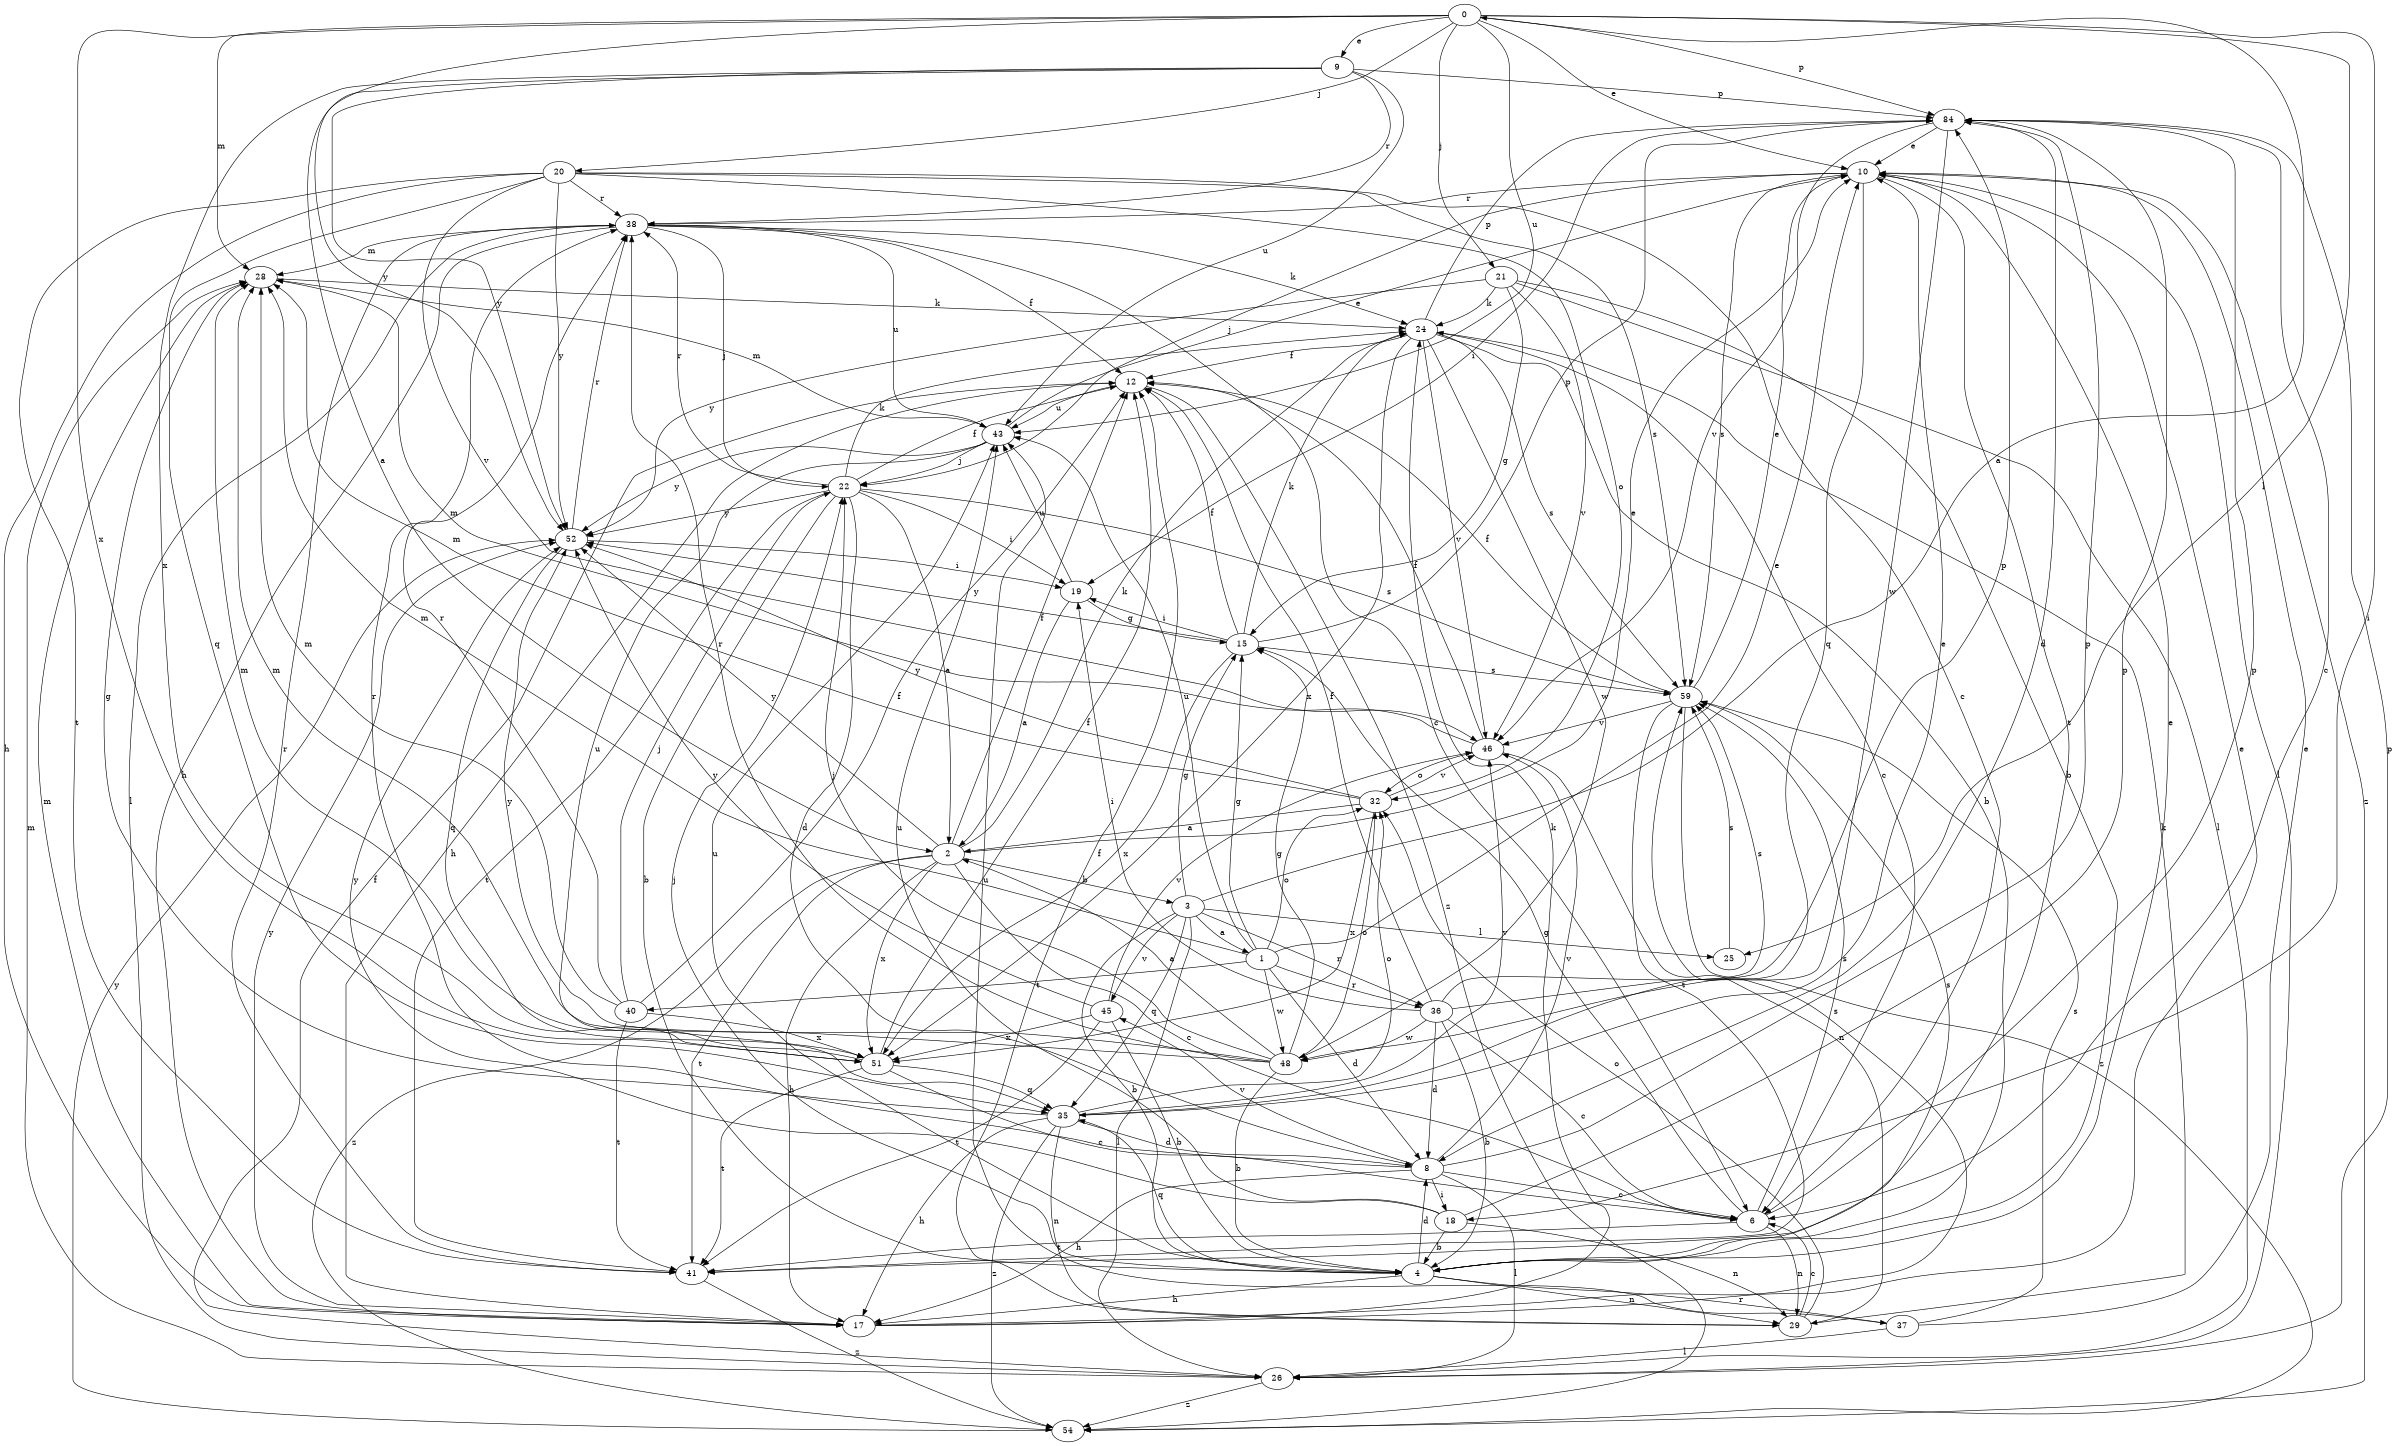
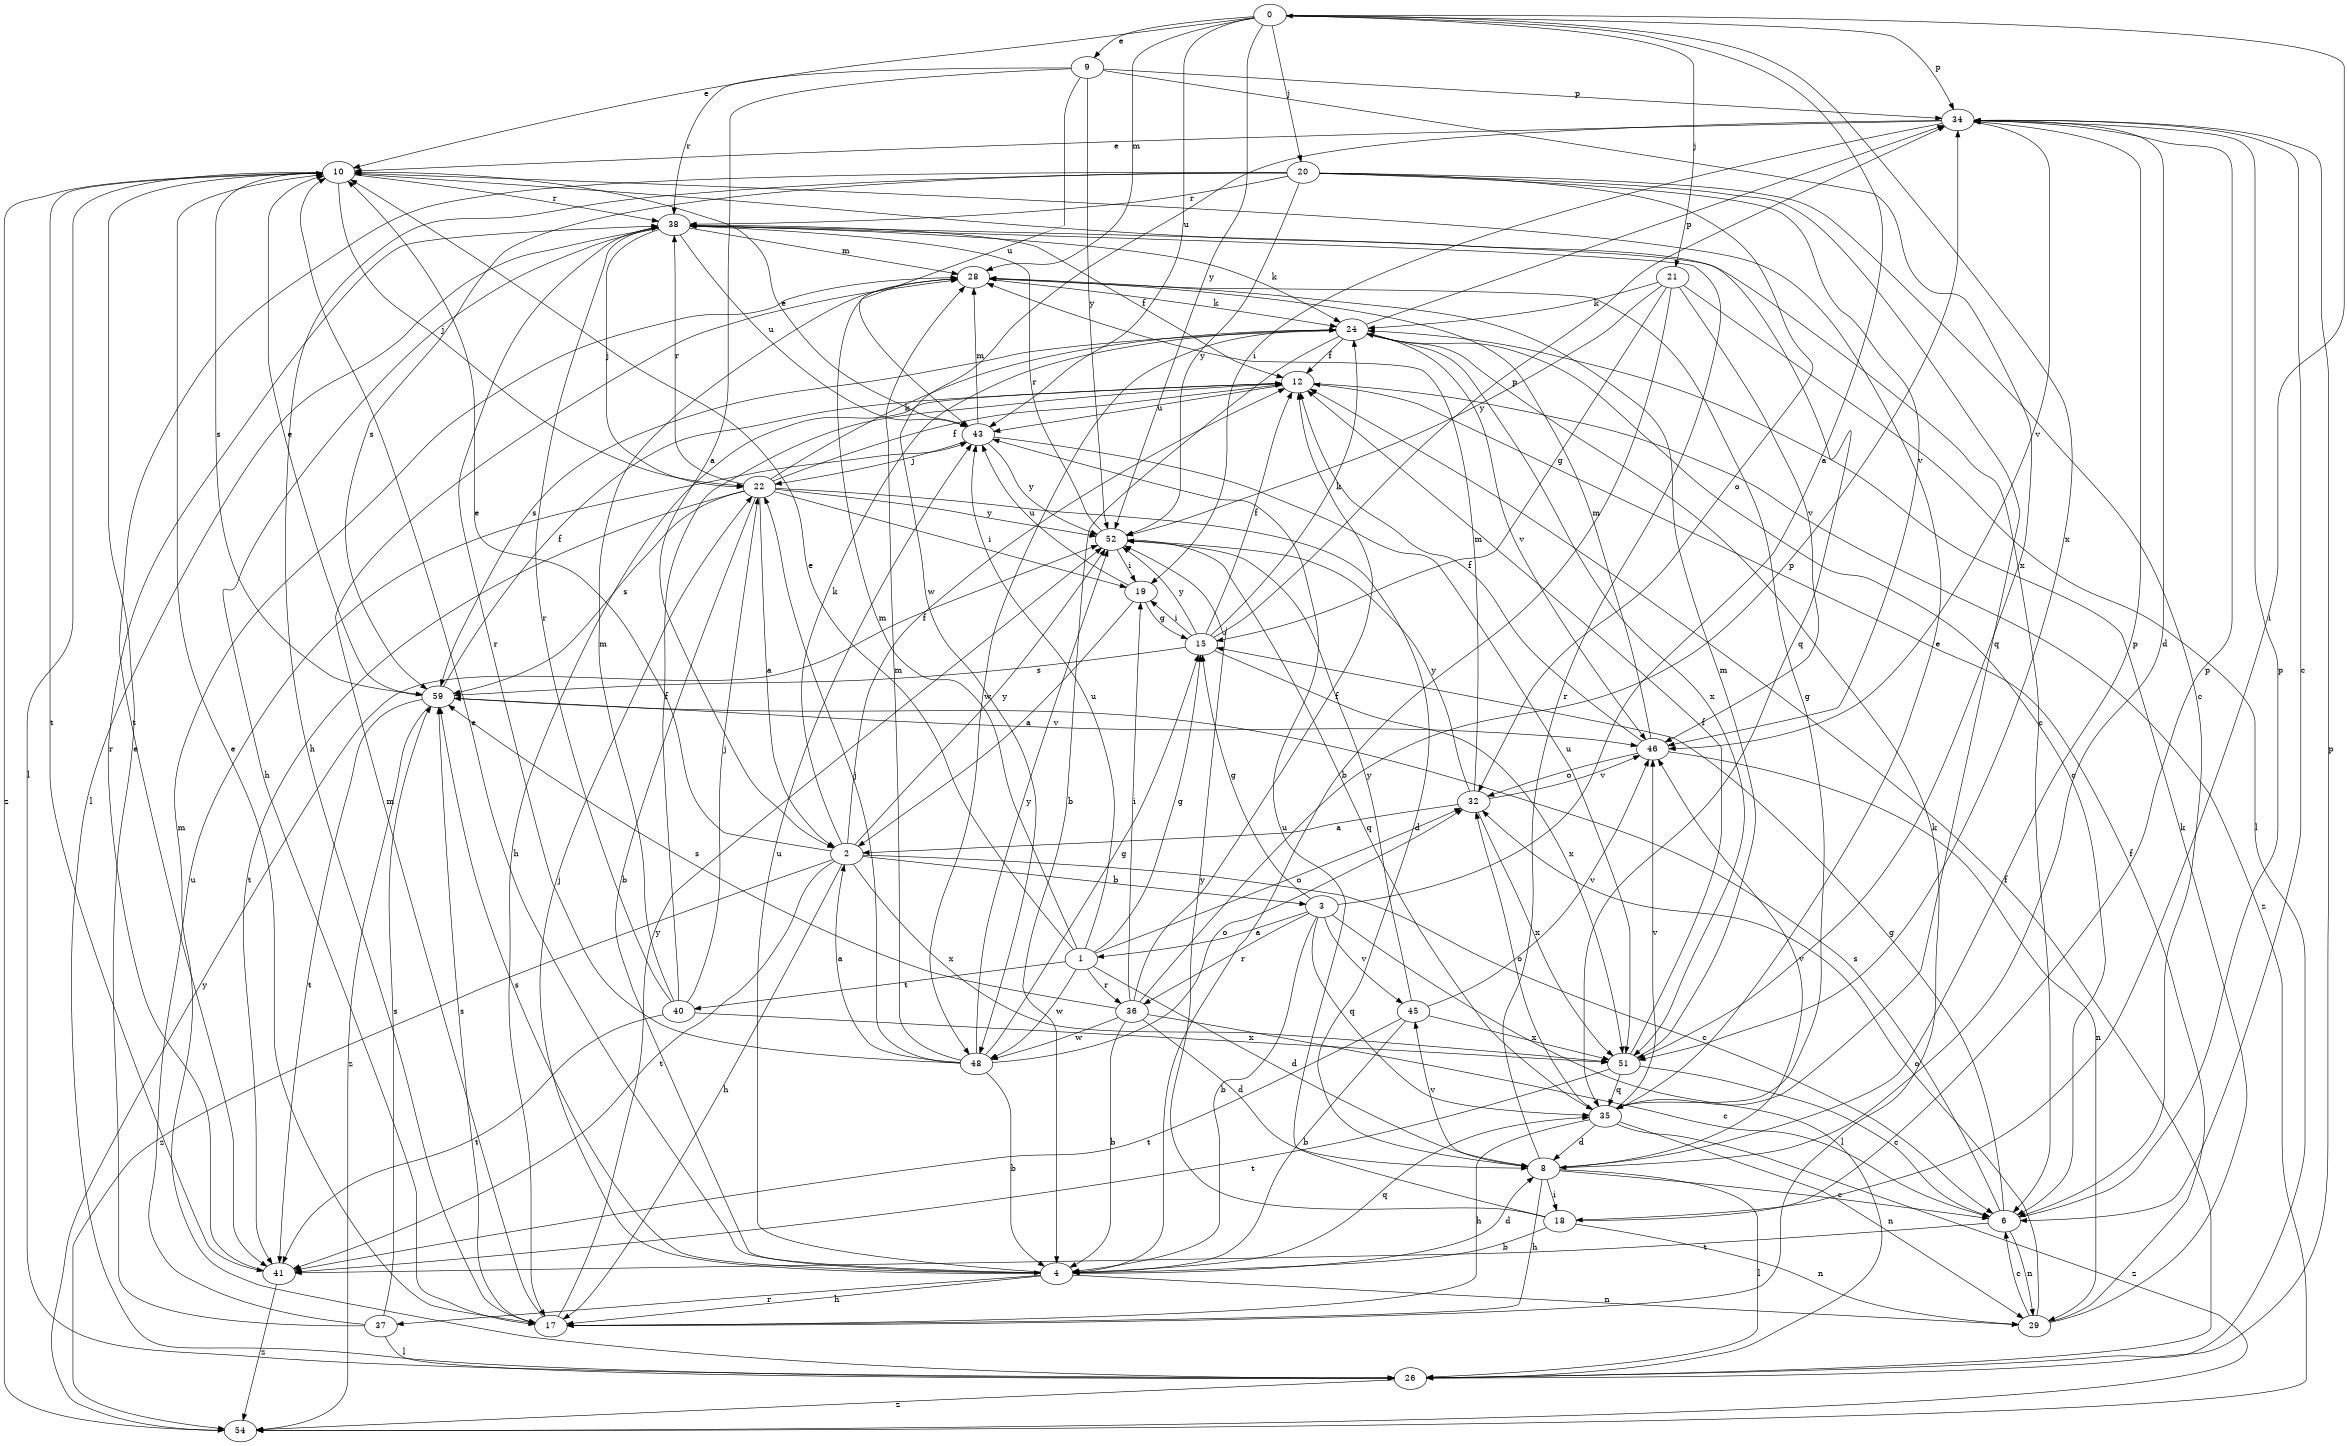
node "84": label "84" -> "34"
node "25": removed
